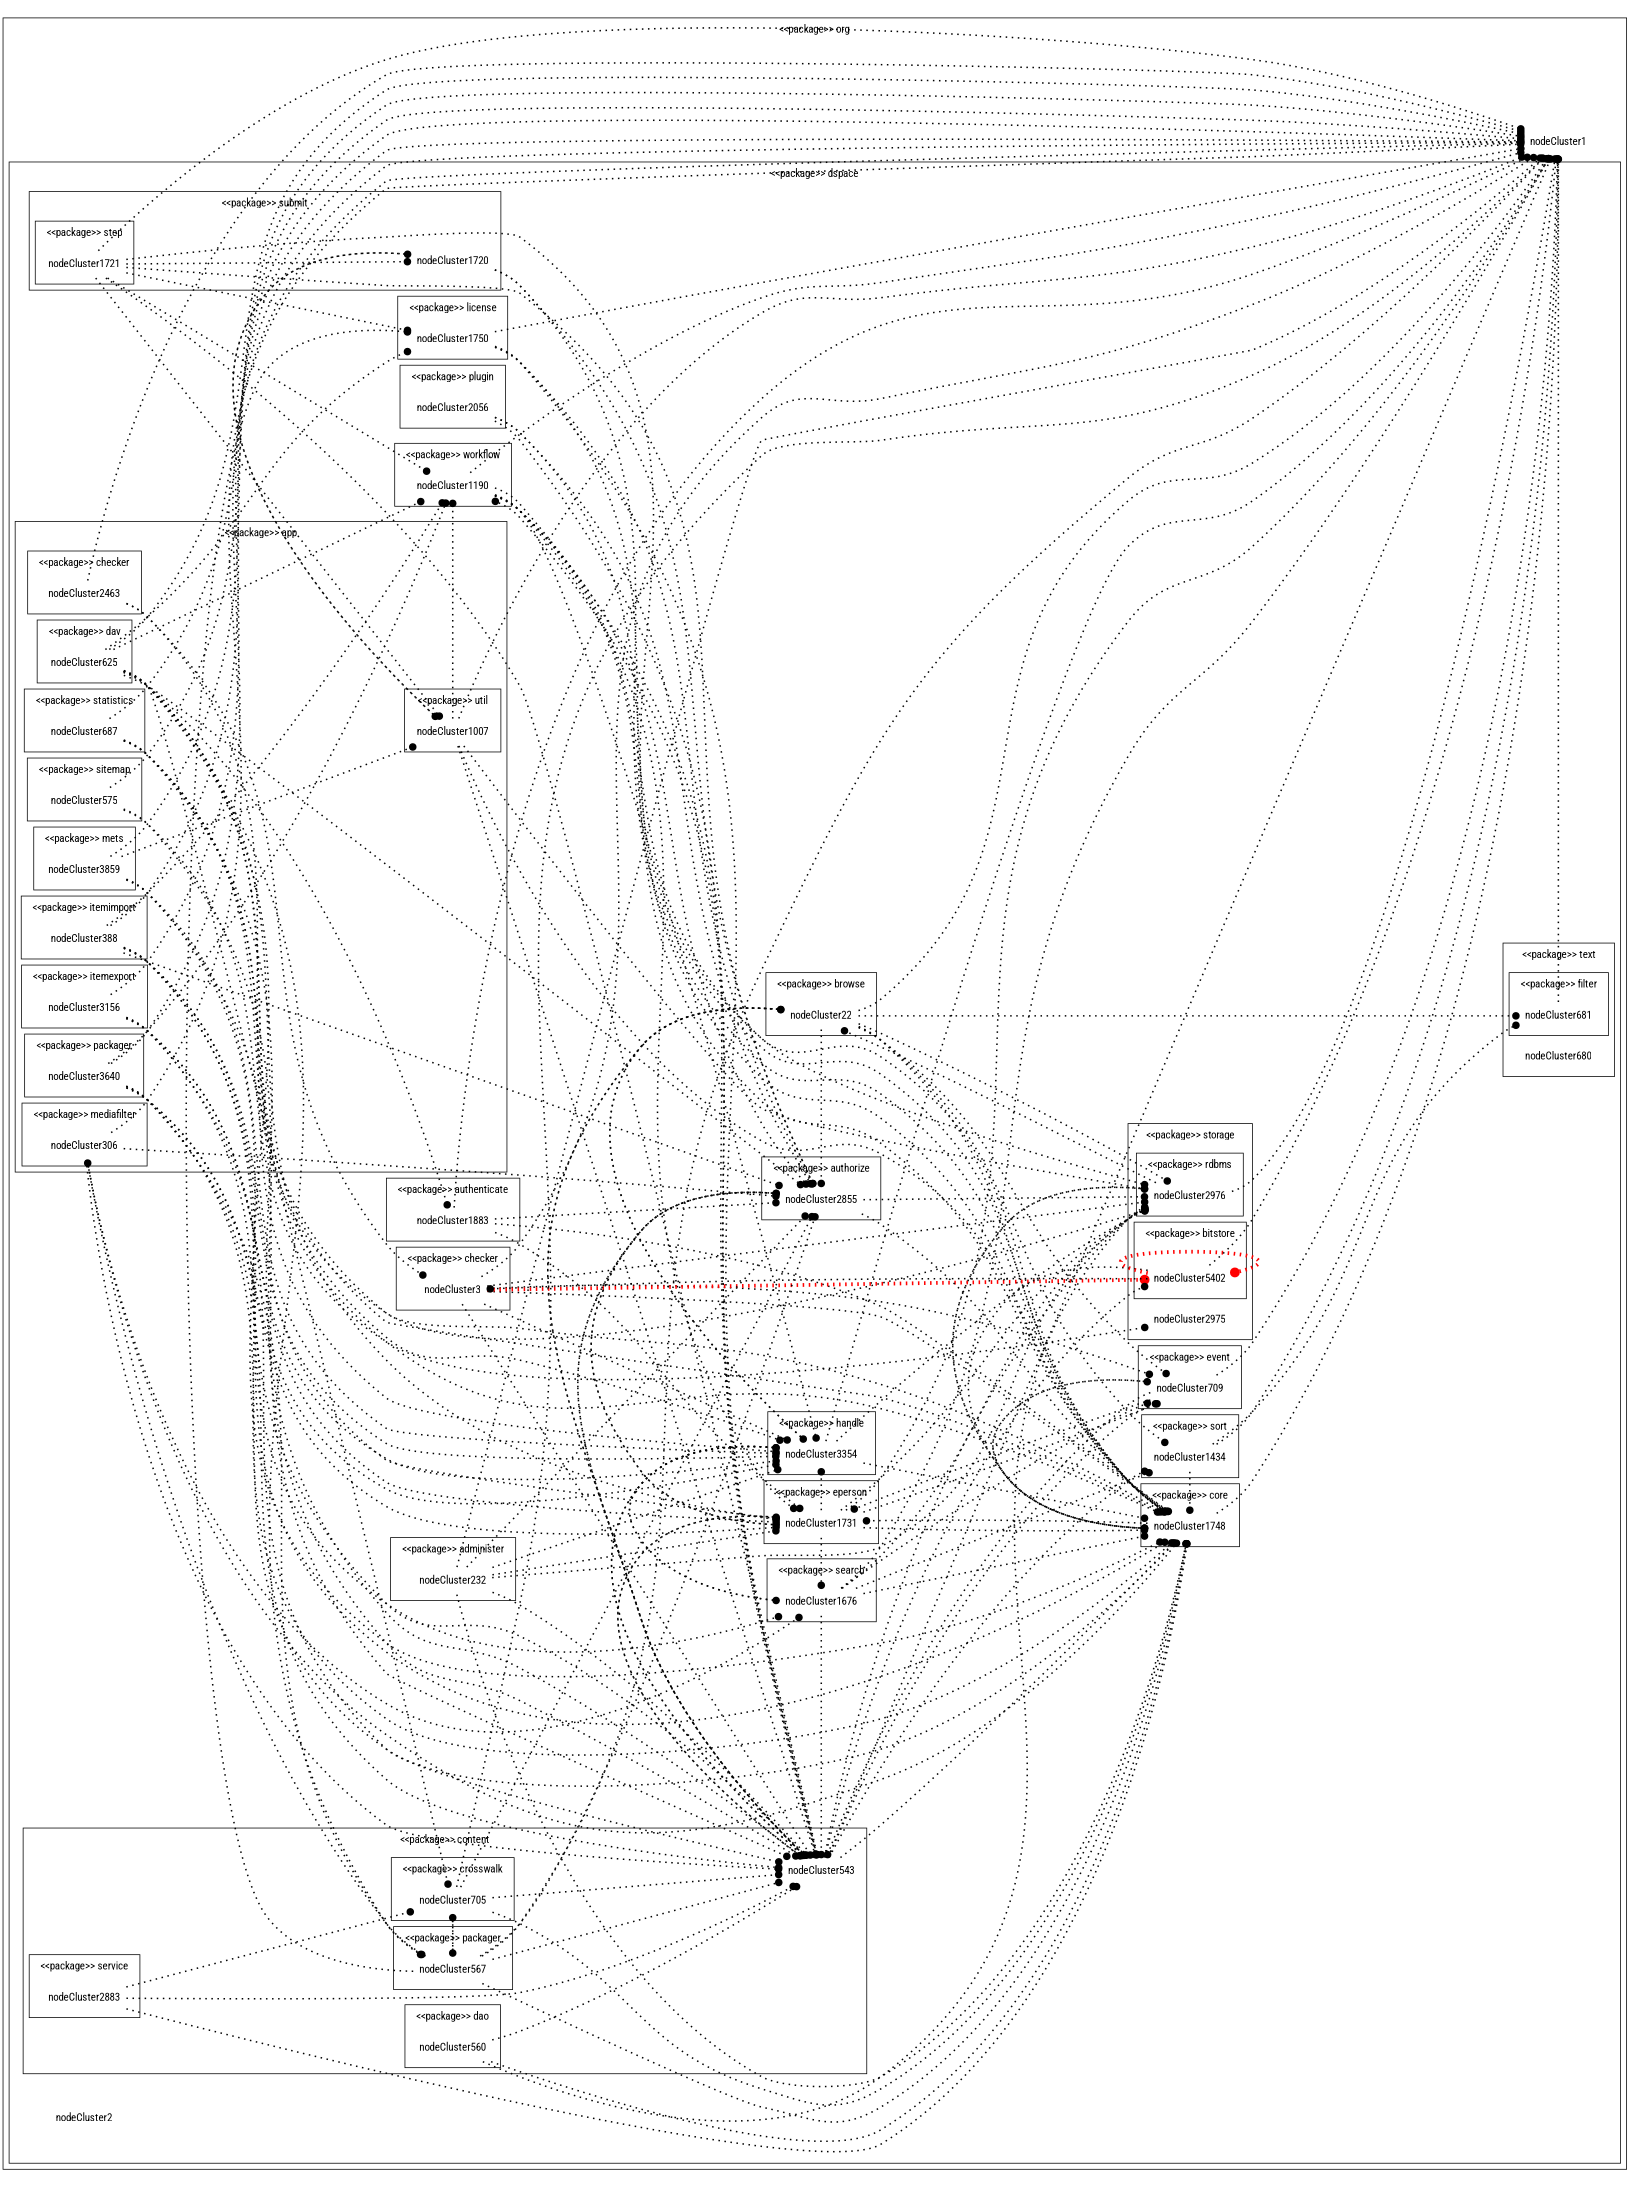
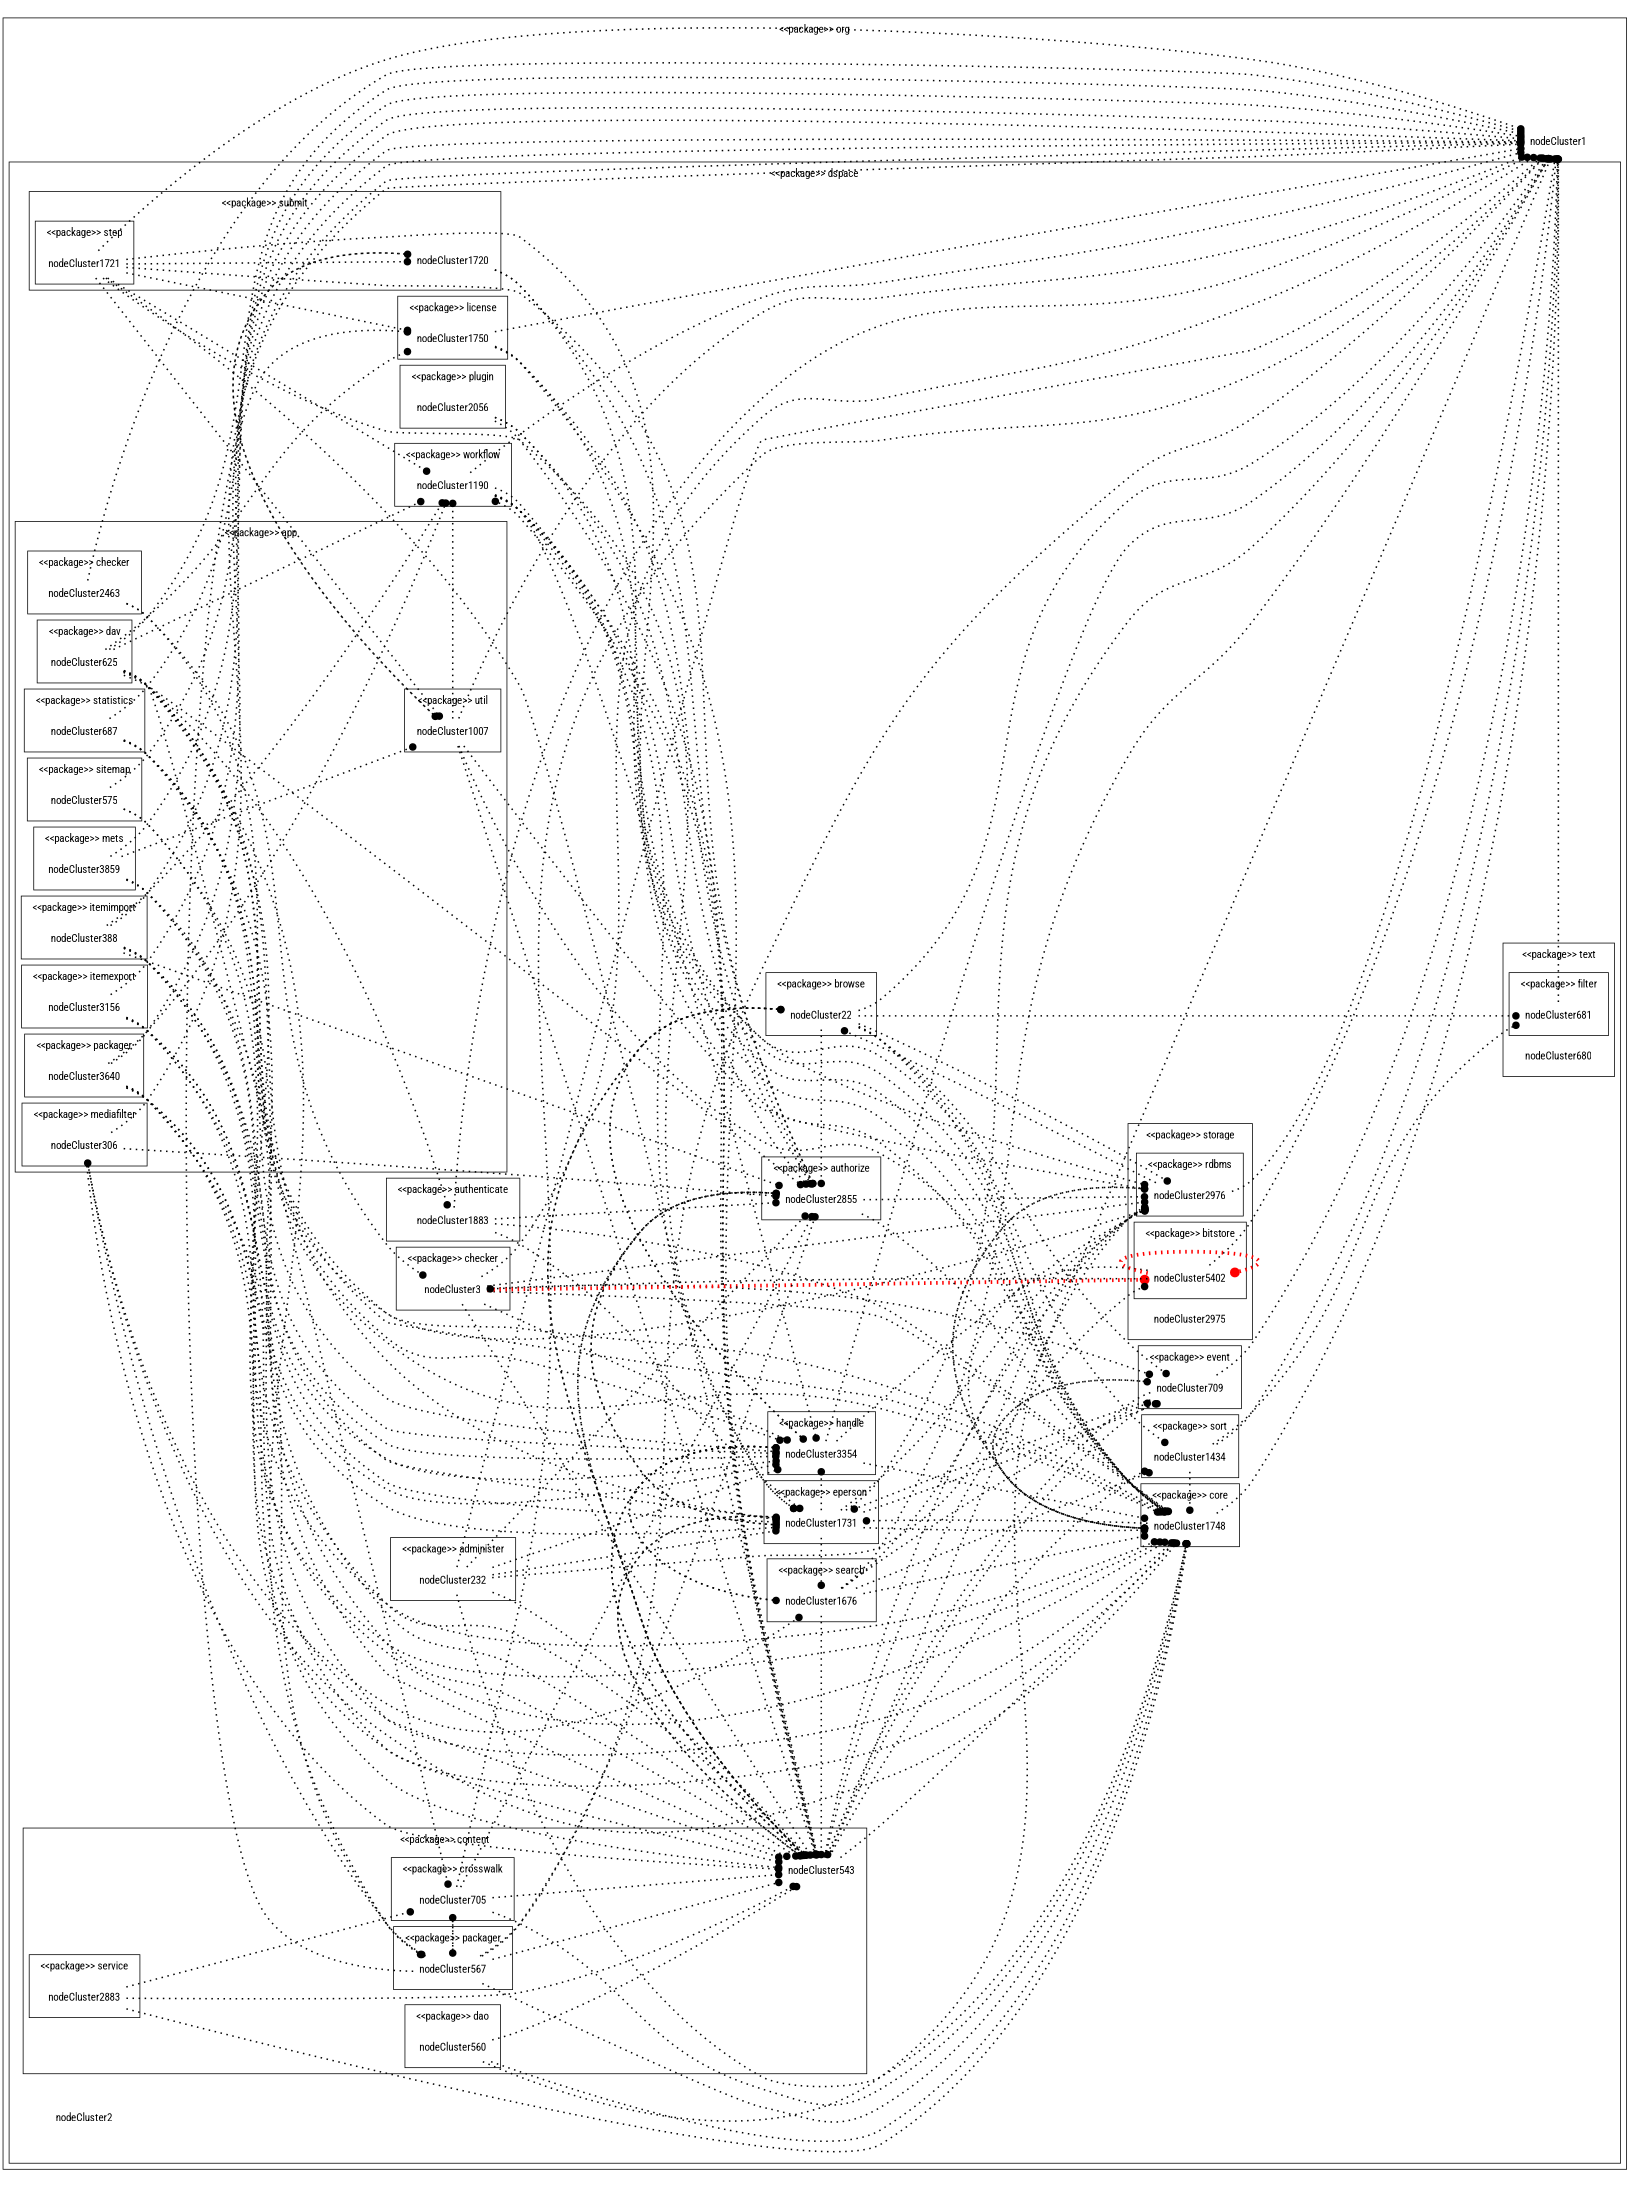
edge "nodeCluster1721" -> "nodeCluster1731": added
edge "nodeCluster575" -> "nodeCluster2975": now "nodeCluster575" -> "nodeCluster1748"
edge "nodeCluster388" -> "nodeCluster1676": now "nodeCluster388" -> "nodeCluster543"
